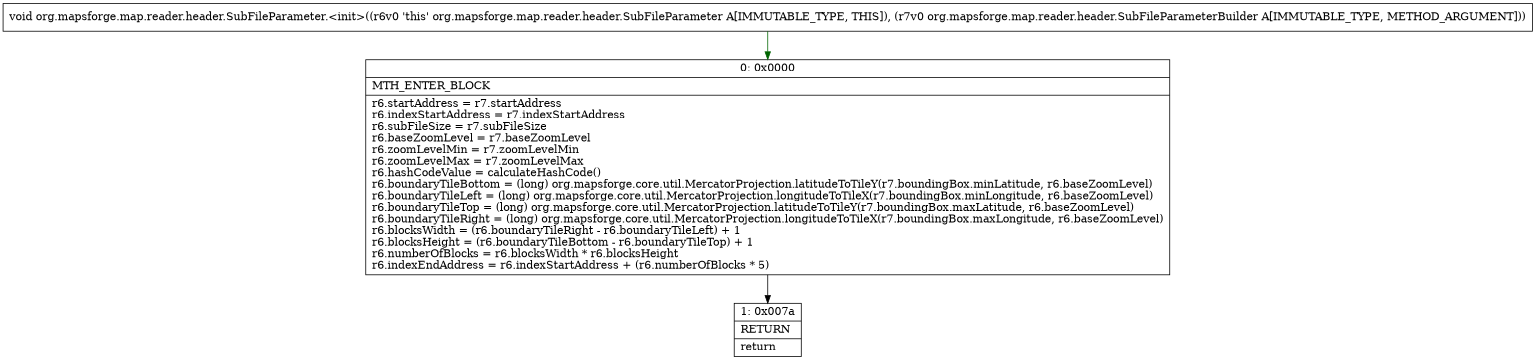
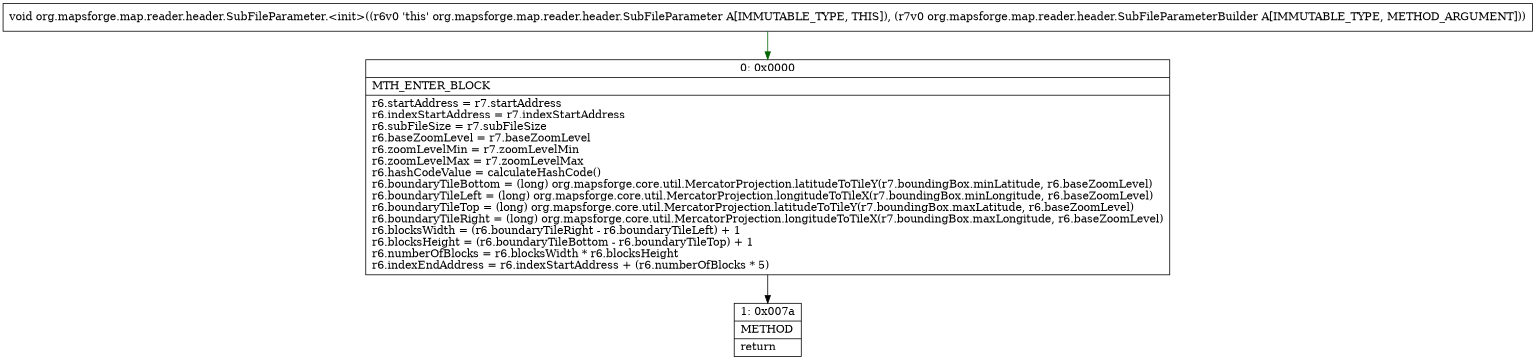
node "1: 0x007a": text "RETURN" -> "METHOD"
